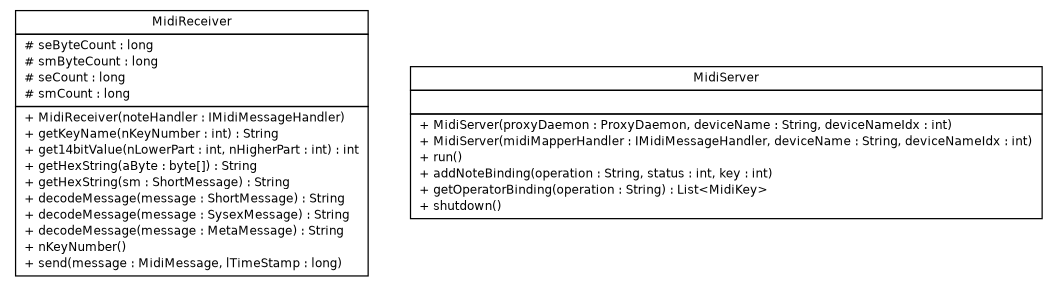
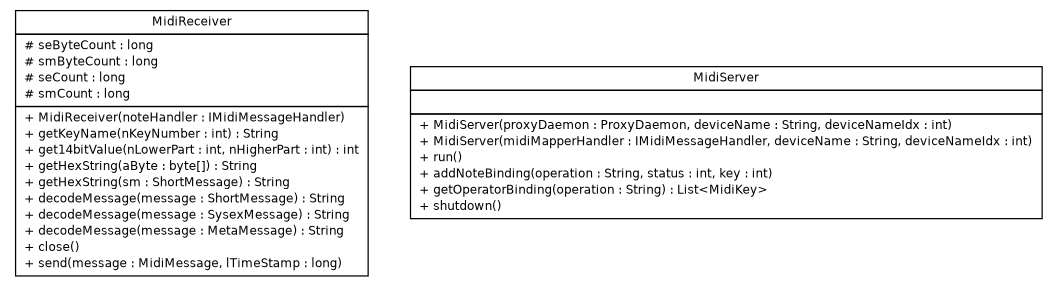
node "MidiReceiver": text "+ nKeyNumber()" -> "+ close()"
